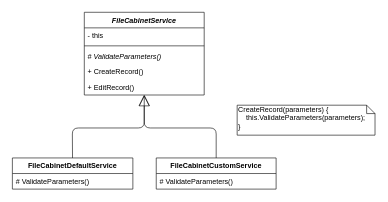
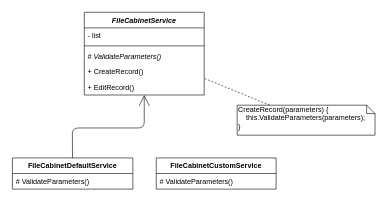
node "- this": label "- this" -> "- list"
edge "FileCabinetService" -- "CreateRecord(parameters) { this.ValidateParameters(parameters); }": added
edge "FileCabinetCustomService" -> "FileCabinetService": removed
